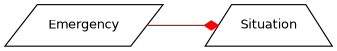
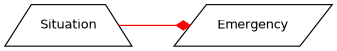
edge "Emergency" -> "Situation": reversed
